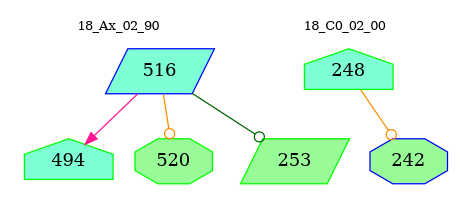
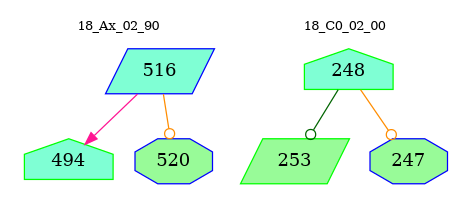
edge "516" -> "253": now "248" -> "253"
node "520": color green -> blue
node "242": label "242" -> "247"
